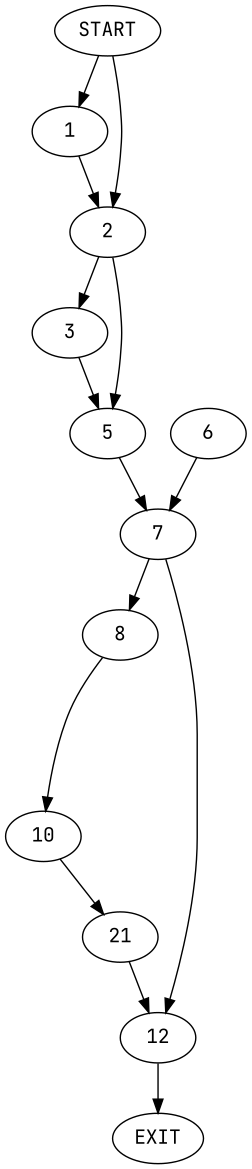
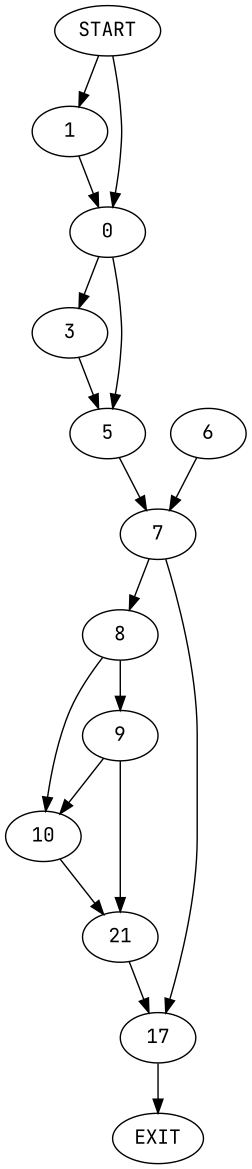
node "2": label "2" -> "0"
node "9": added
node "12": label "12" -> "17"
